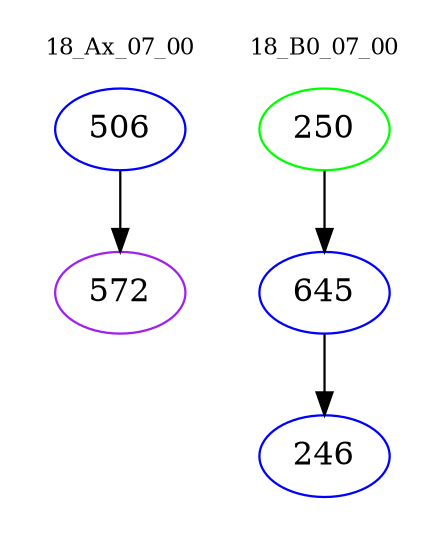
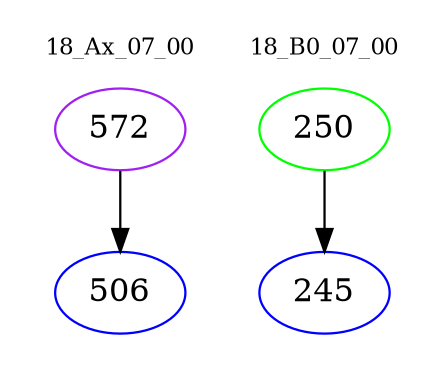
edge "506" -> "572": reversed
node "645": label "645" -> "245"
node "246": removed
